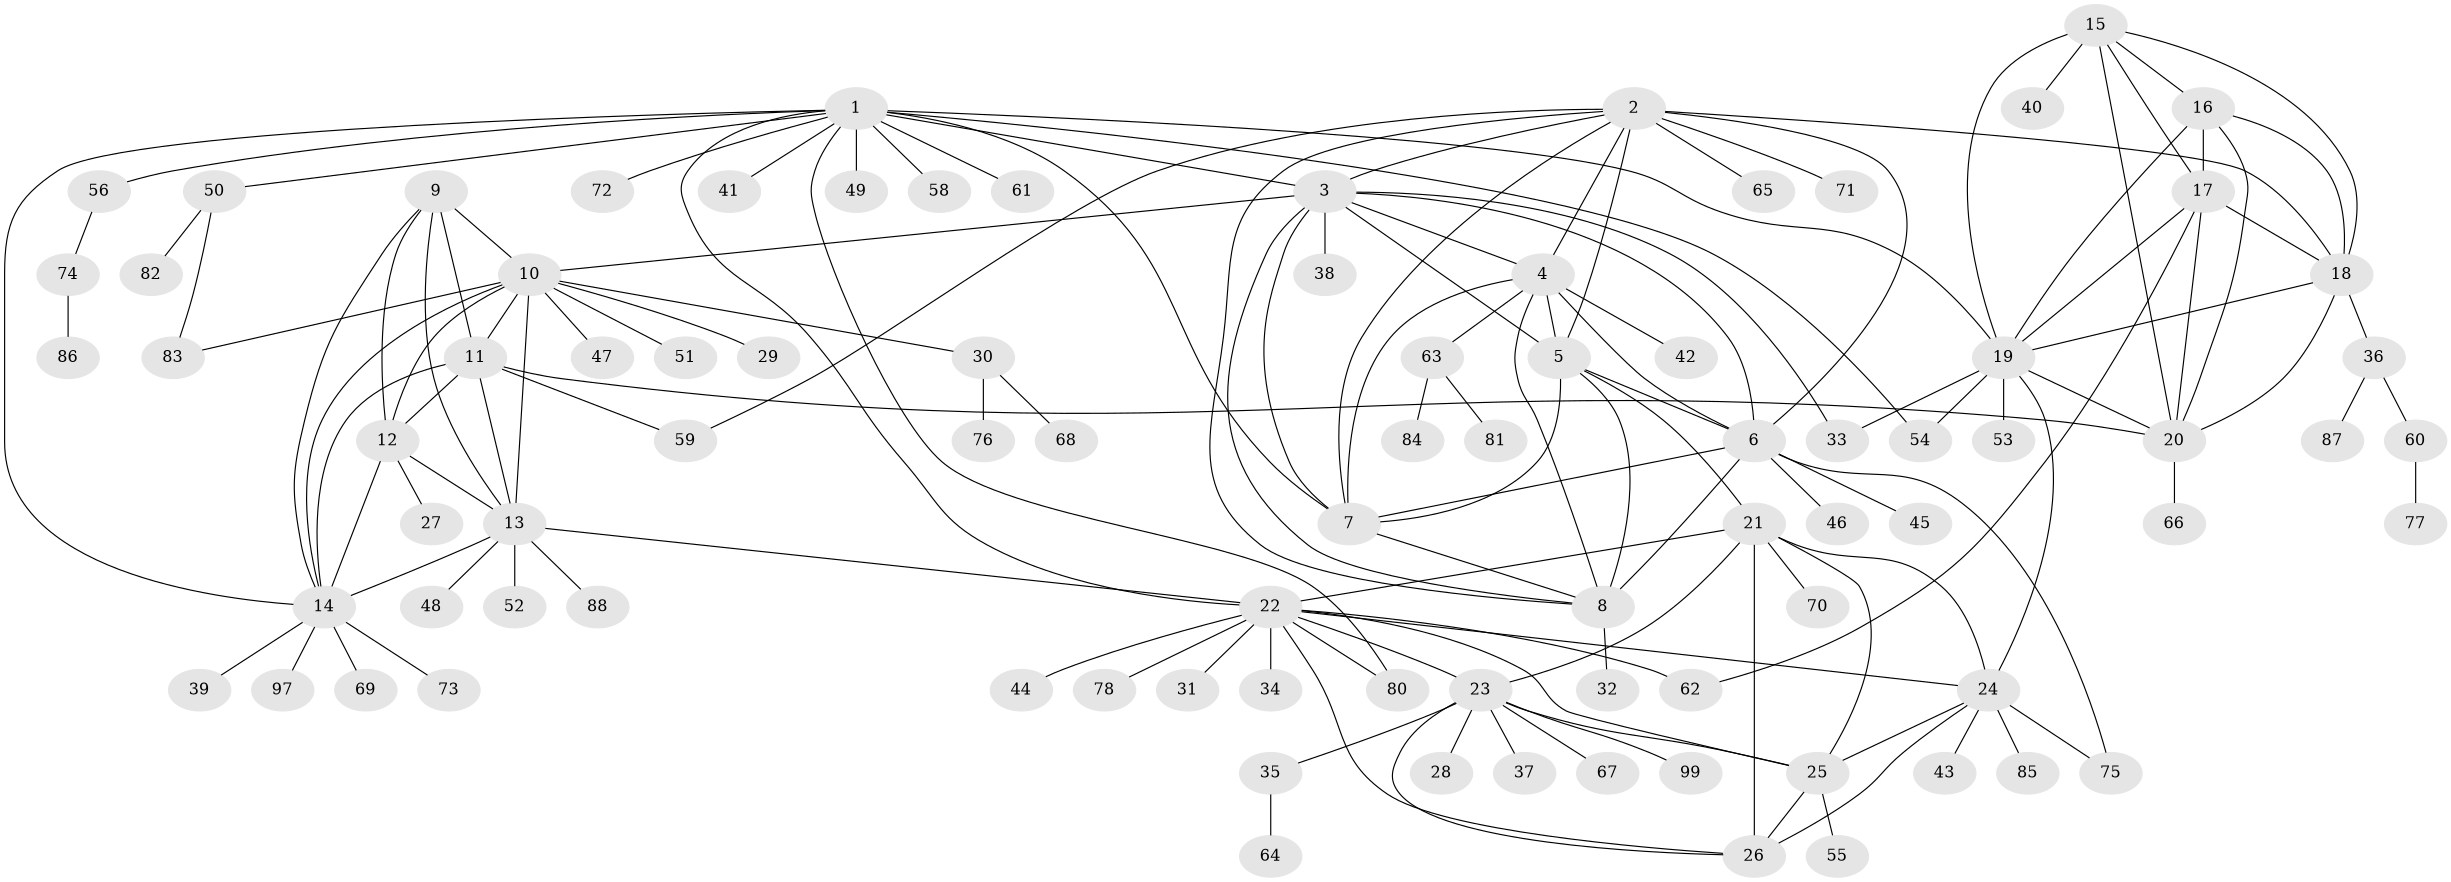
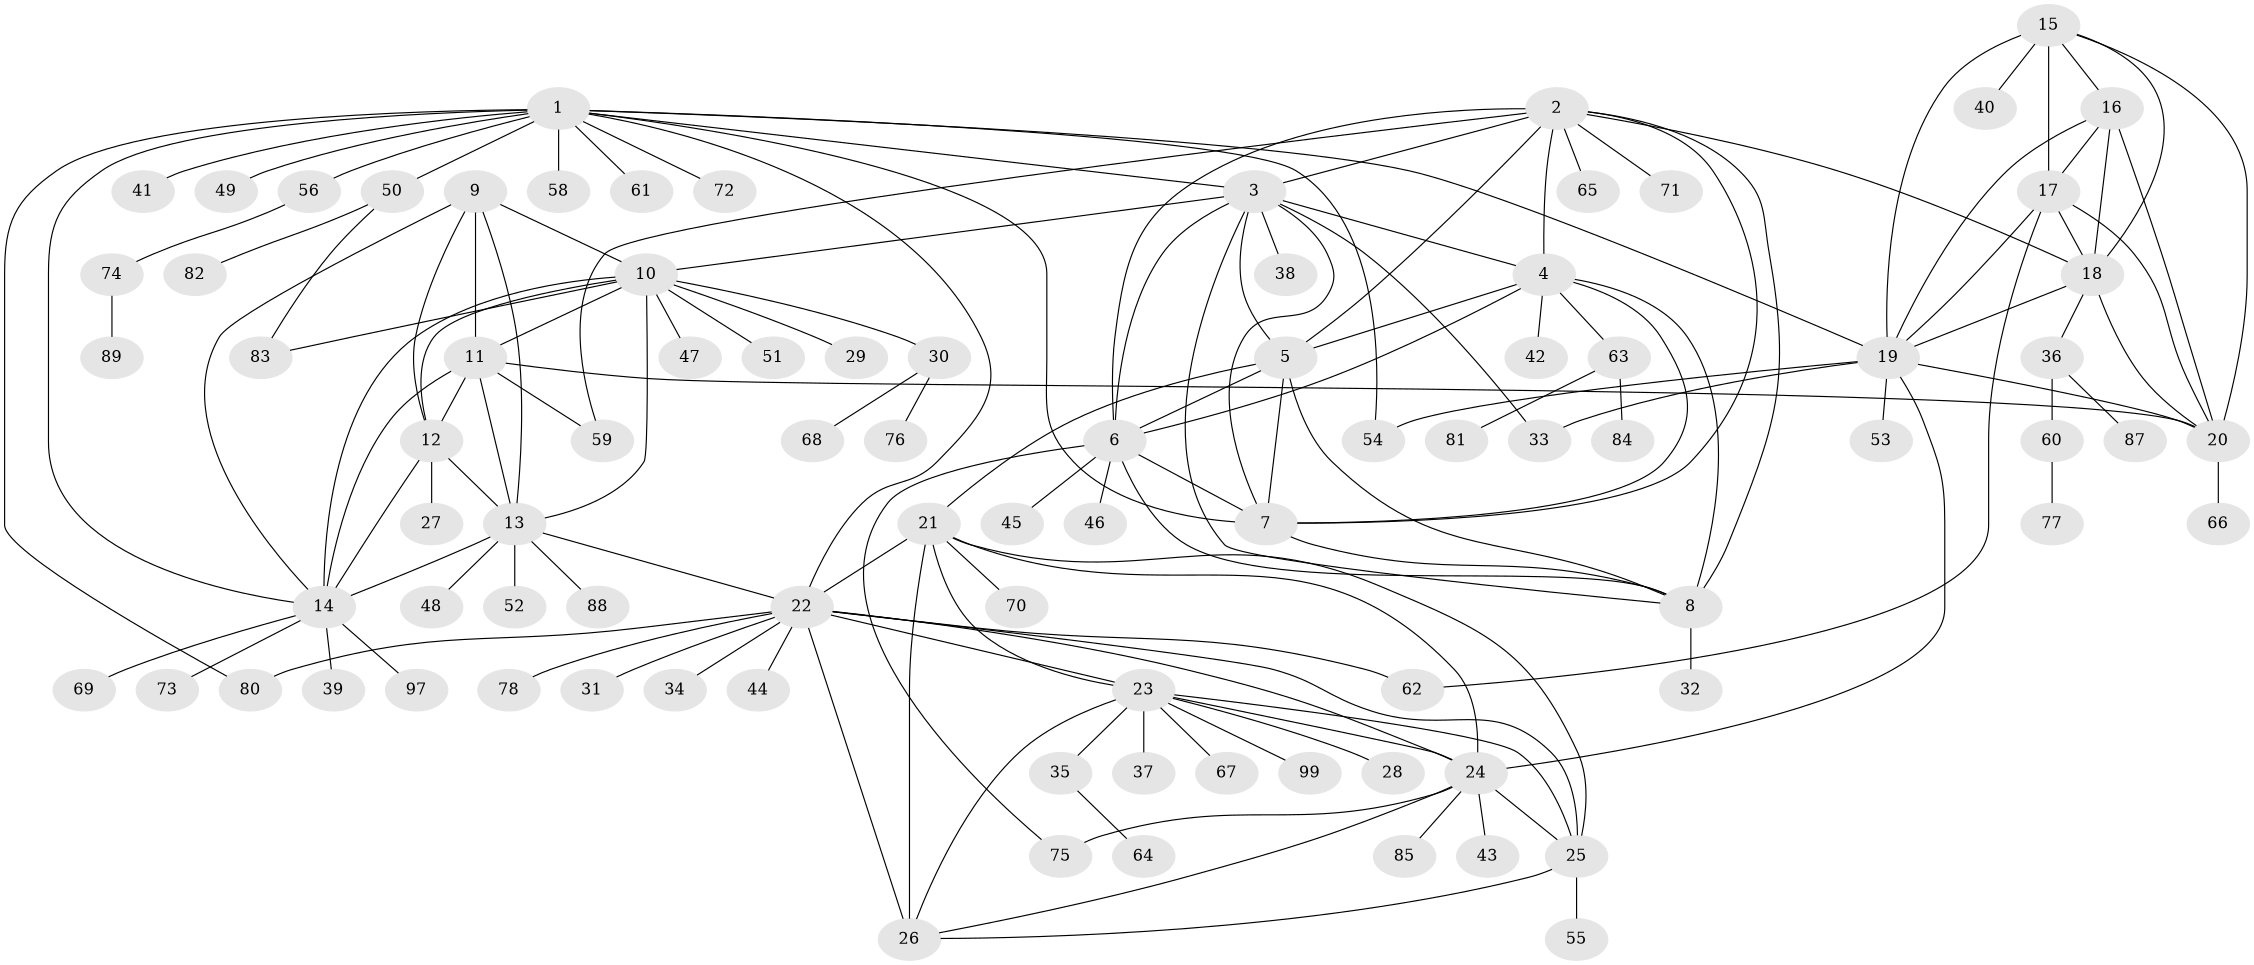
node "86": label "86" -> "89"
edge "23" -- "24": added
